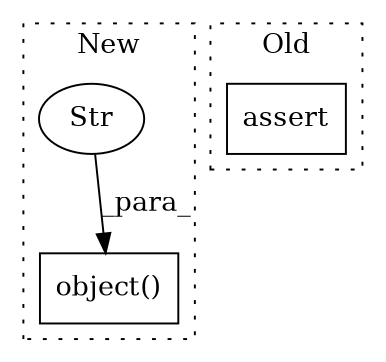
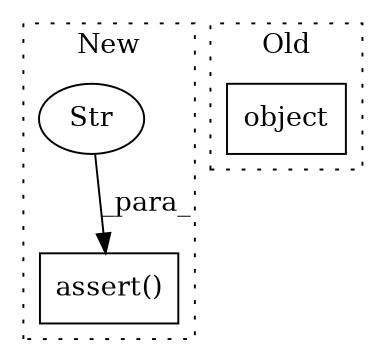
node "assert": label "assert" -> "object"
node "object()": label "object()" -> "assert()"
